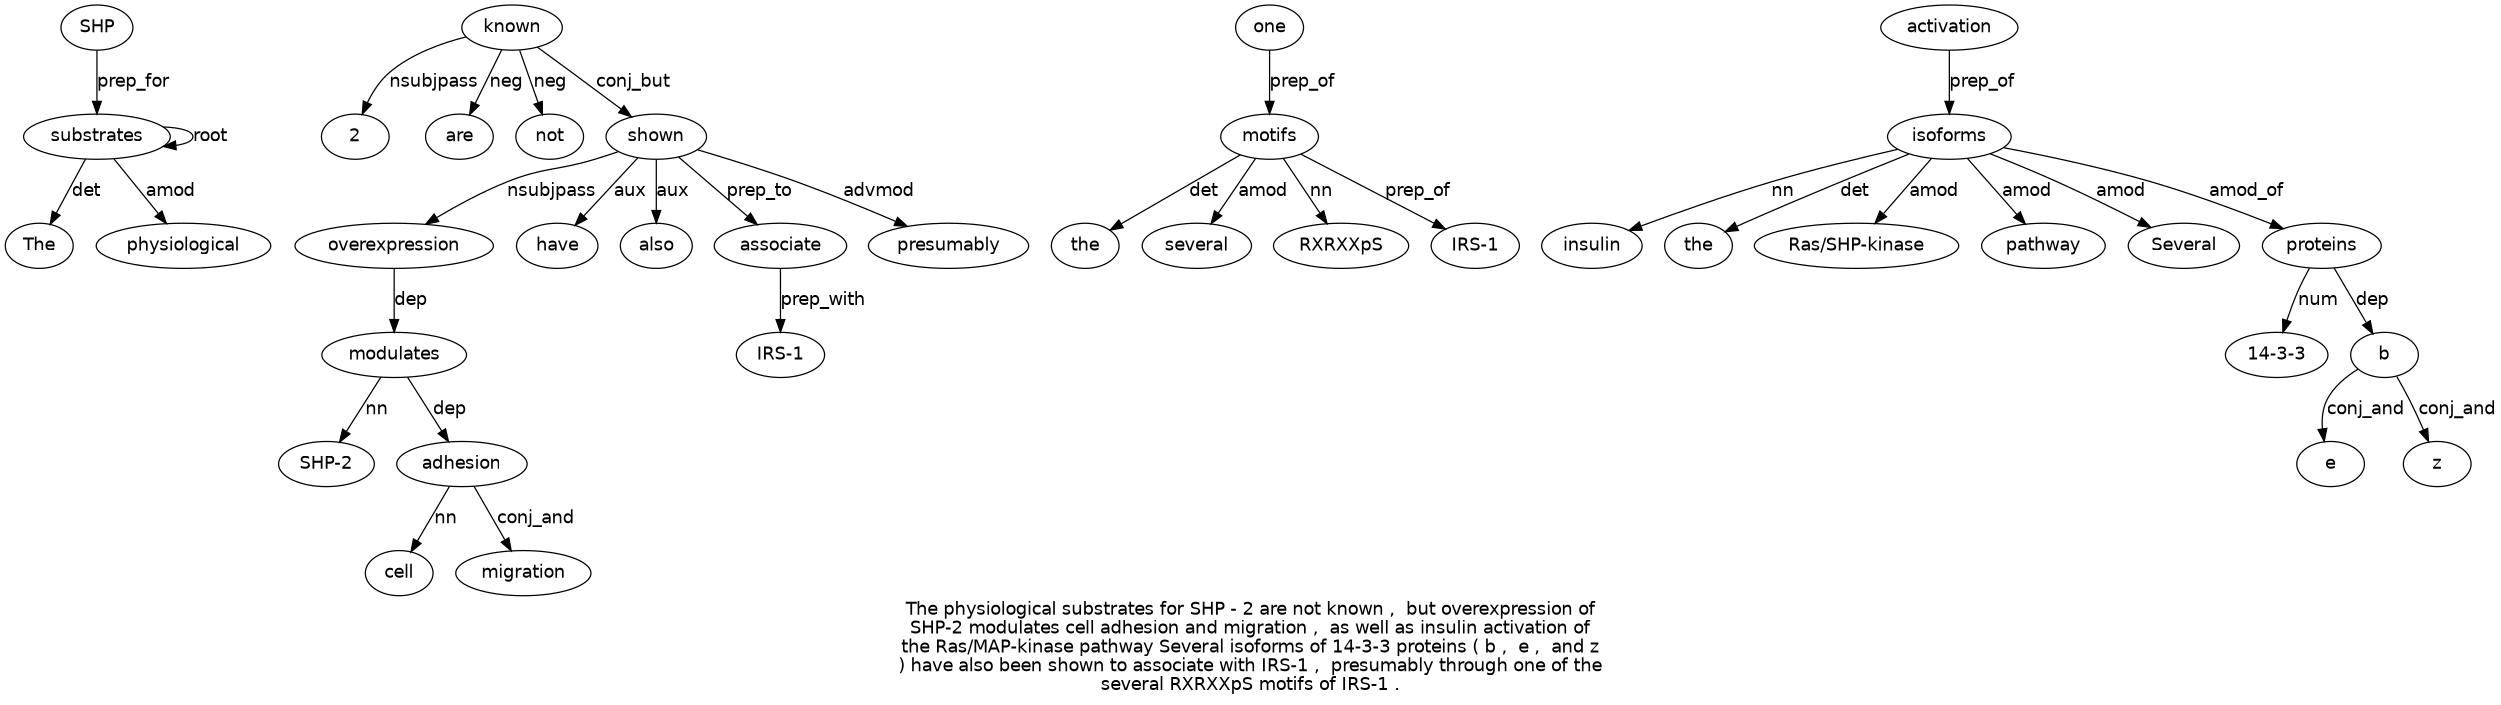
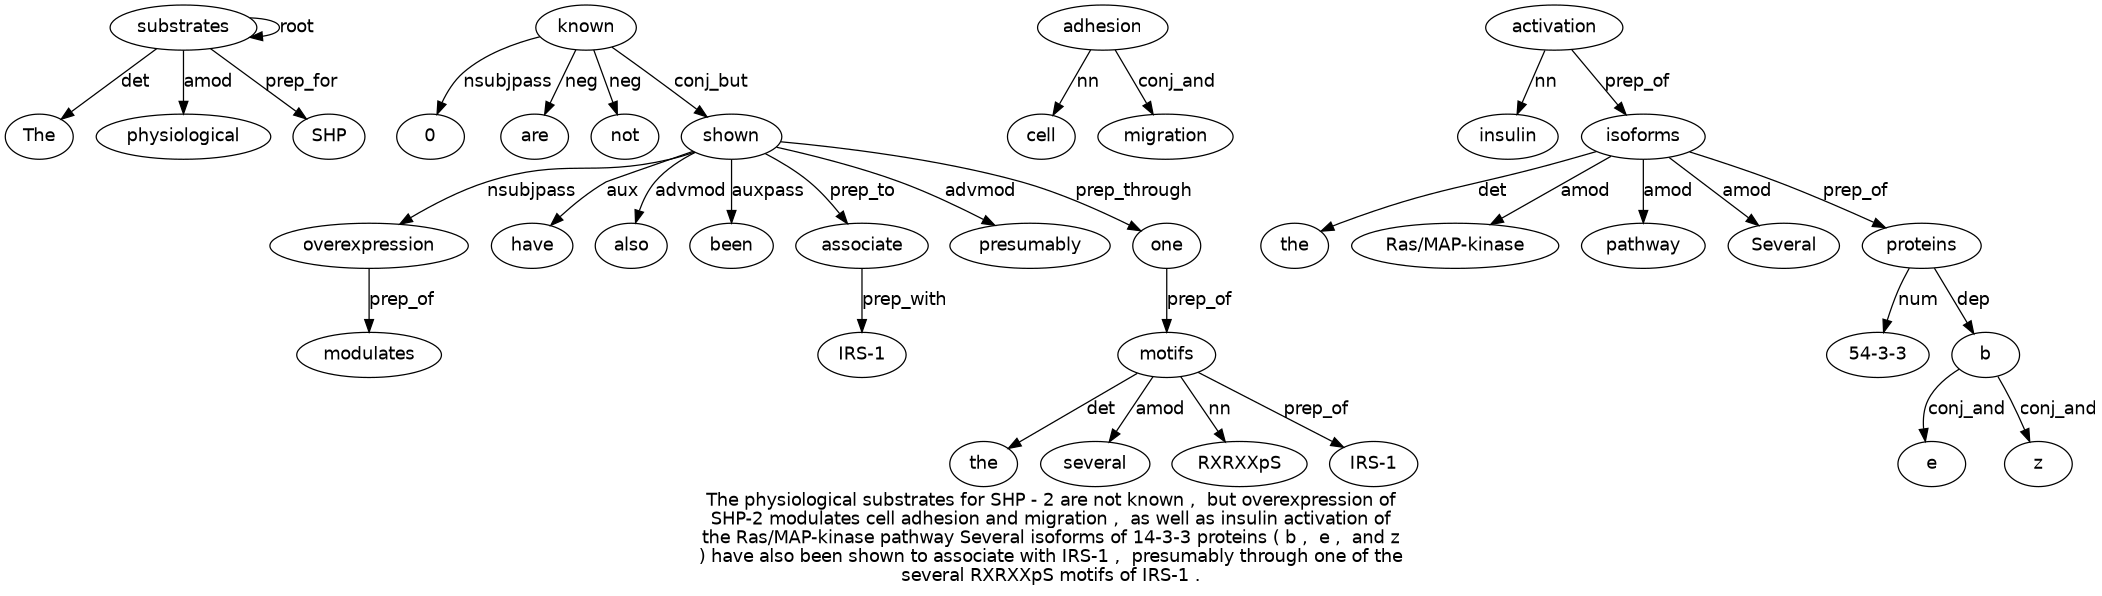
edge "SHP" -> "substrates": reversed
node "2": label "2" -> "0"
edge "shown" -> "one": added, label "prep_through"
edge "isoforms" -> "insulin": now "activation" -> "insulin"
edge "shown" -> "also": label "aux" -> "advmod"
edge "isoforms" -> "proteins": label "amod_of" -> "prep_of"
node "been": added
node "Ras/SHP-kinase": label "Ras/SHP-kinase" -> "Ras/MAP-kinase"
edge "overexpression" -> "modulates": label "dep" -> "prep_of"
node "14-3-3": label "14-3-3" -> "54-3-3"
edge "modulates" -> "adhesion": removed, label "dep"
node "SHP-2": removed
